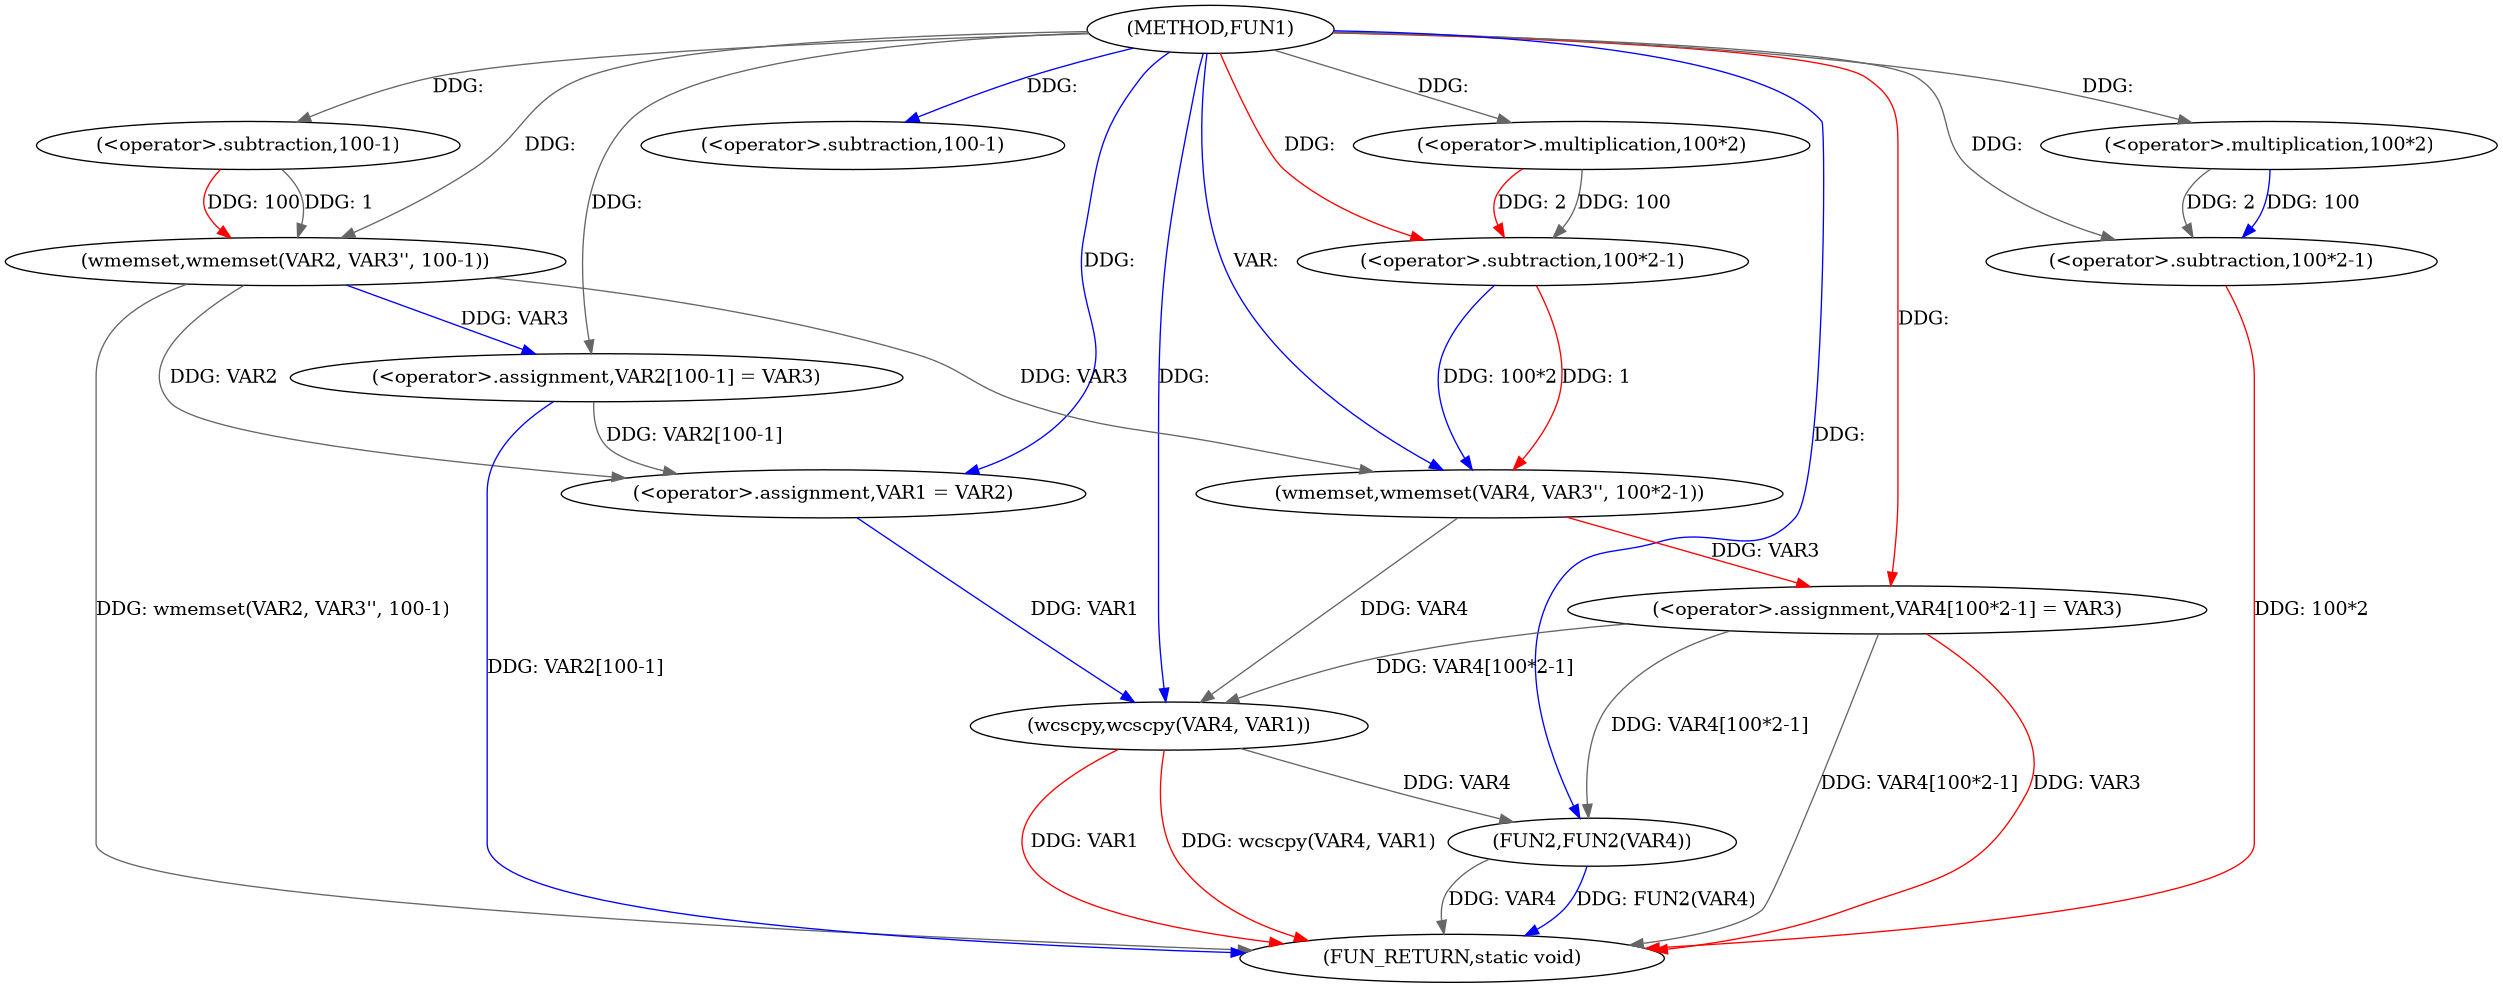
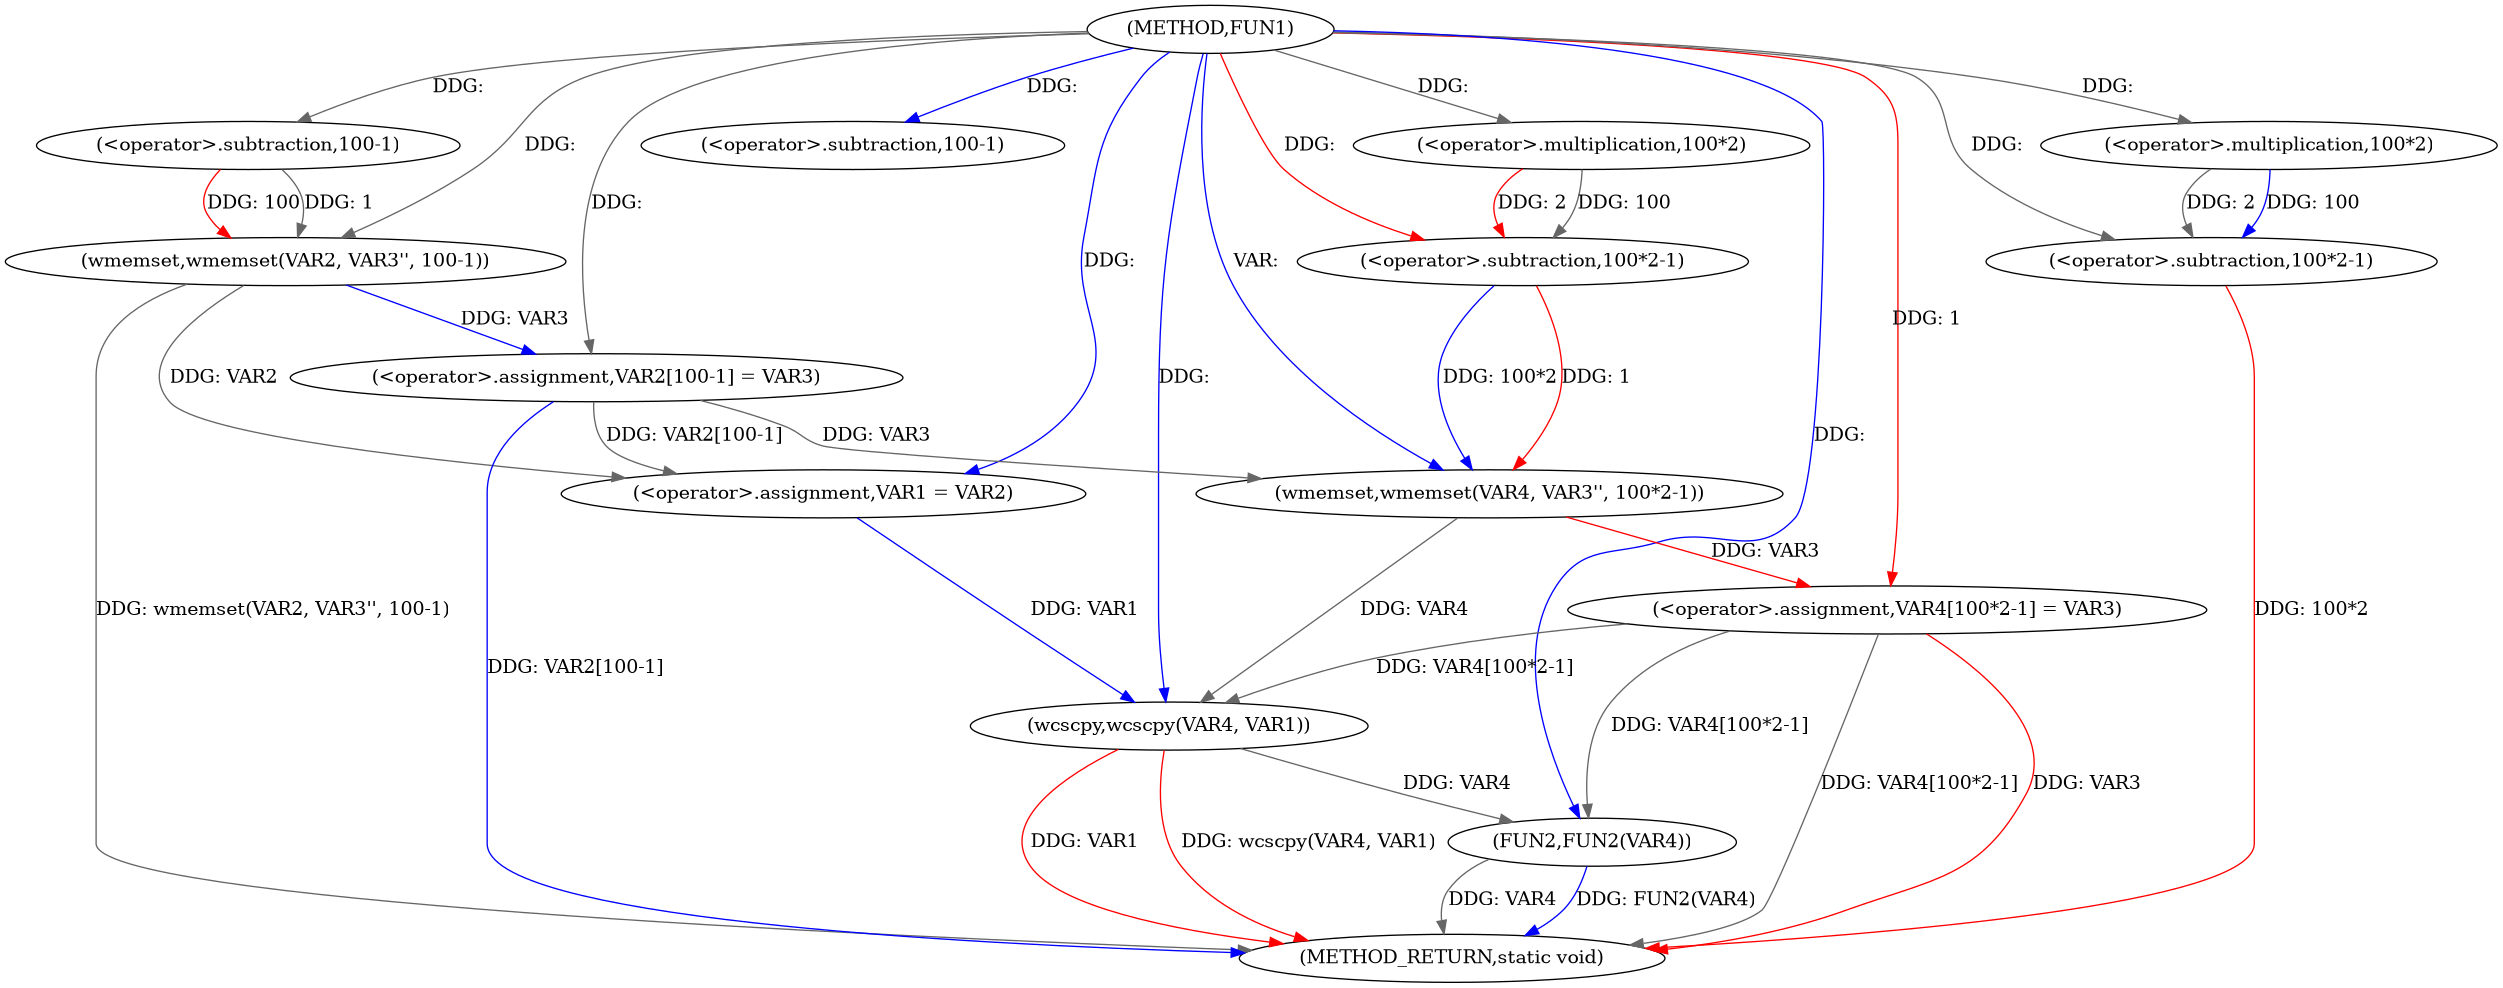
edge "(METHOD,FUN1)" -> "(<operator>.assignment,VAR4[100*2-1] = VAR3)": label "DDG: " -> "DDG: 1"
edge "(wmemset,wmemset(VAR2, VAR3'', 100-1))" -> "(wmemset,wmemset(VAR4, VAR3'', 100*2-1))": now "(<operator>.assignment,VAR2[100-1] = VAR3)" -> "(wmemset,wmemset(VAR4, VAR3'', 100*2-1))"
node "(FUN_RETURN,static void)": label "(FUN_RETURN,static void)" -> "(METHOD_RETURN,static void)"
